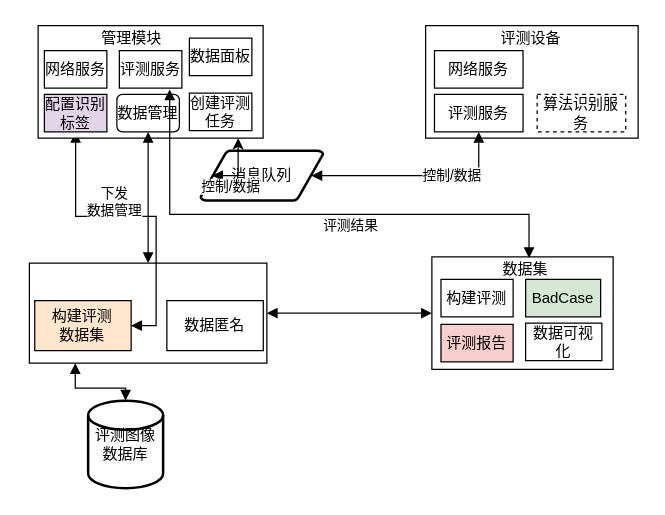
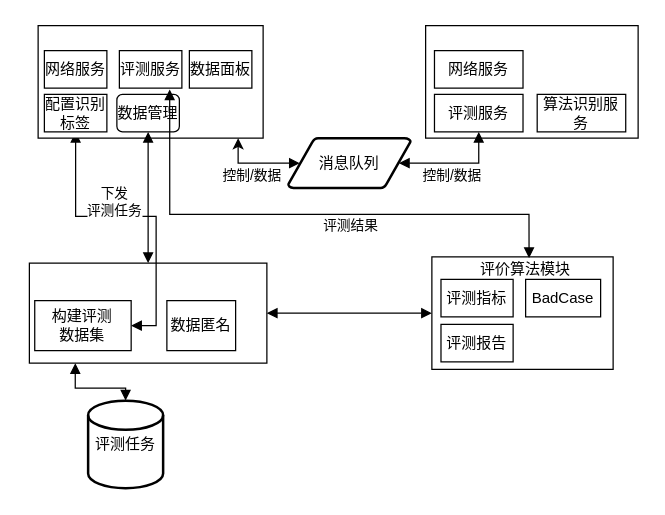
node "管理模块": removed
node "评测设备": removed
node "数据面板": moved (221, 57) -> (221, 69)
node "创建评测任务": removed
node "配置识别标签": fillcolor #e1d5e7 -> #ffffff
node "算法识别服务": style dashed -> solid
node "消息队列": moved (262, 176) -> (349, 163)
node "下发 数据管理": label "下发 数据管理" -> "下发 评测任务"
node "数据集": label "数据集" -> "评价算法模块"
node "构建评测": label "构建评测" -> "评测指标"
node "BadCase": fillcolor #d5e8d4 -> #ffffff
node "构建评测 数据集": fillcolor #ffe6cc -> #ffffff
node "数据匿名": size 96x50 -> 69x50
node "数据可视化": removed
node "评测报告": fillcolor #f8cecc -> #ffffff
node "评测图像数据库": label "评测图像数据库" -> "评测任务"
